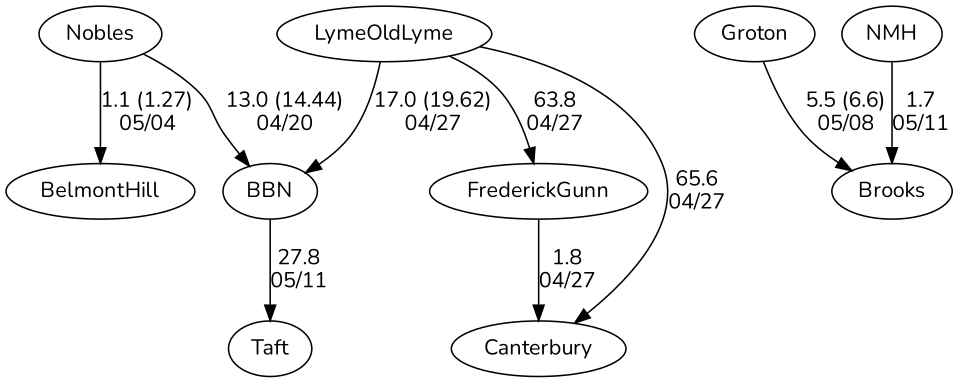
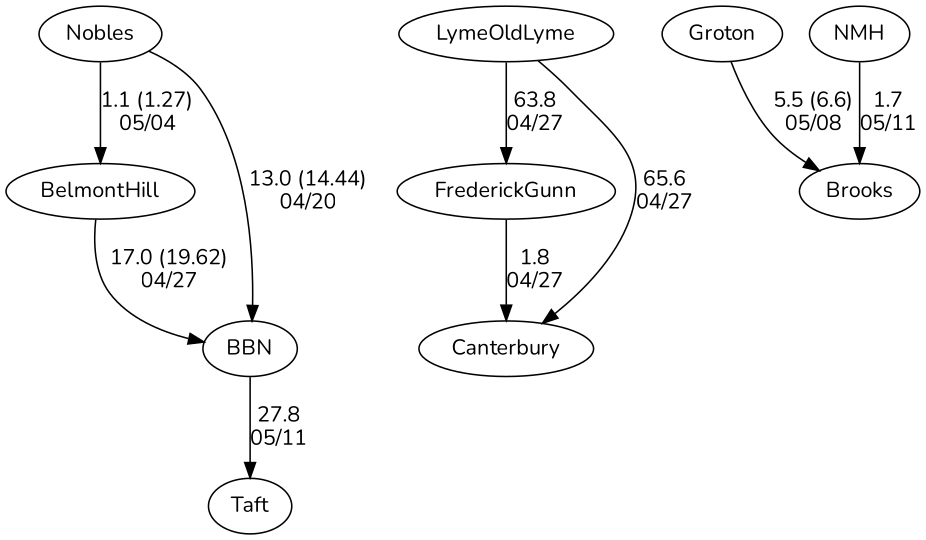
edge "LymeOldLyme" -> "BBN": now "BelmontHill" -> "BBN"
